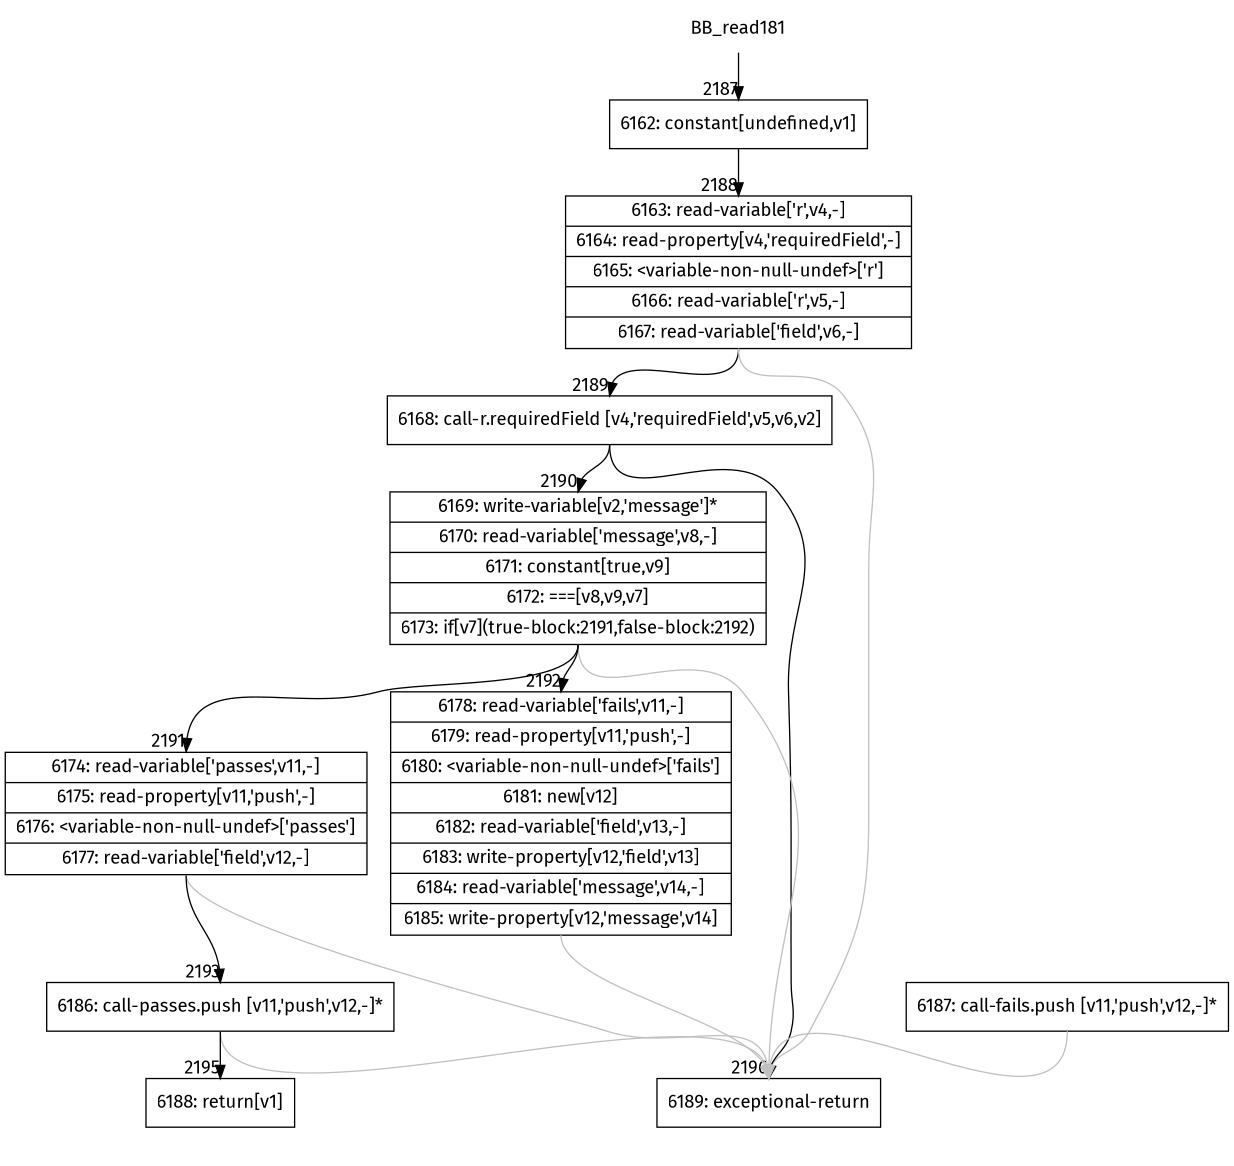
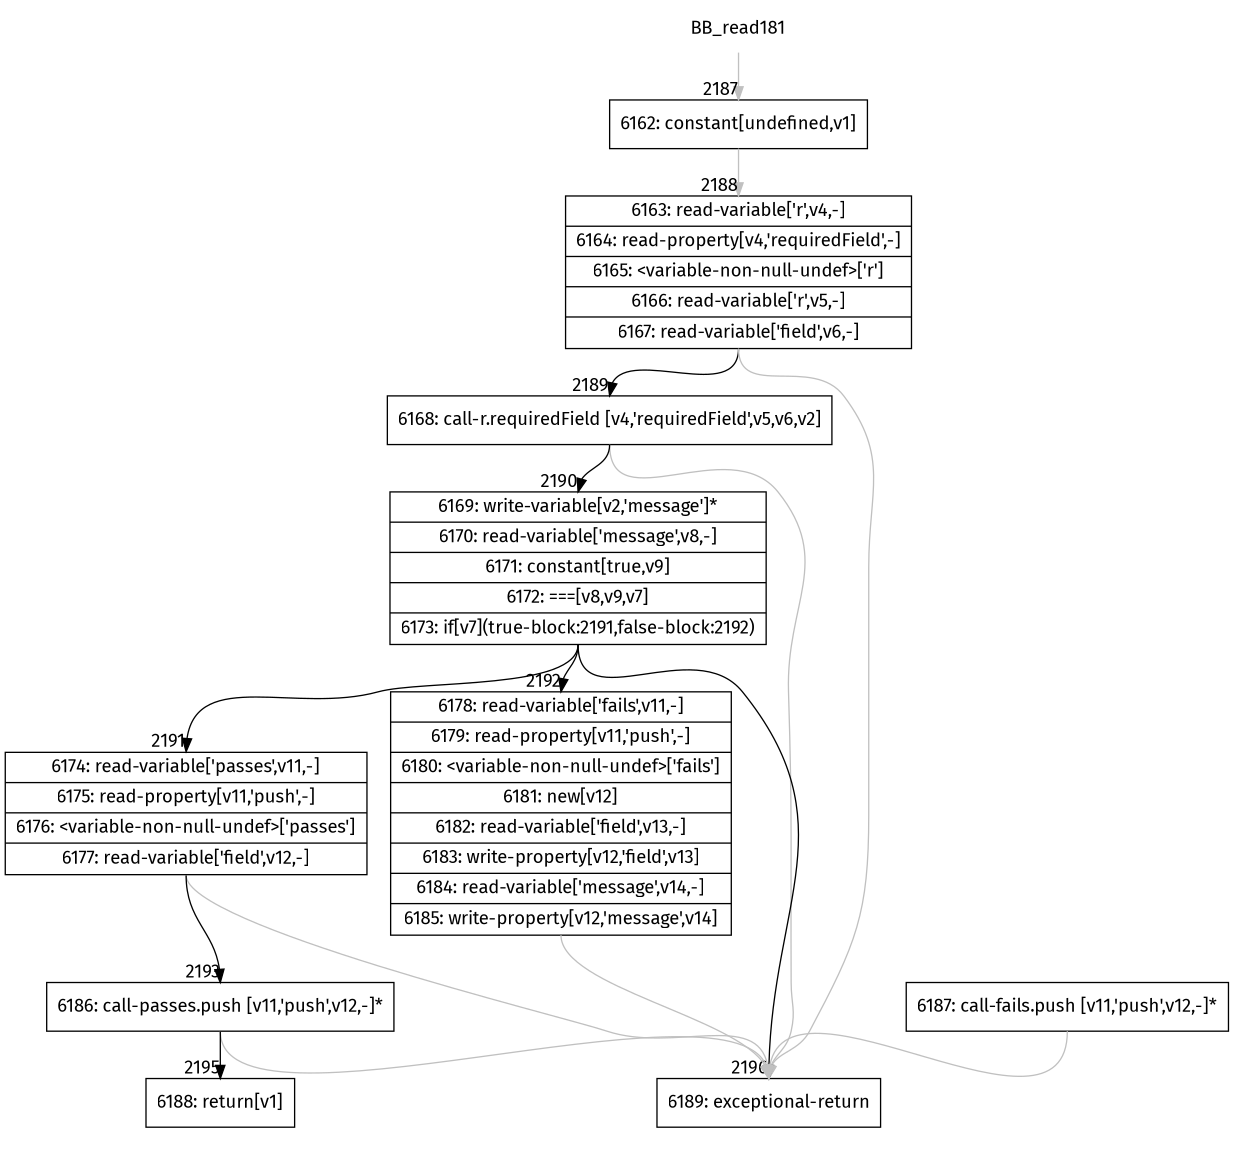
edge "BB_read181" -> "6162: constant[undefined,v1]": color black -> gray
edge "6162: constant[undefined,v1]" -> "6163: read-variable['r',v4,-]": color black -> gray
edge "6168: call-r.requiredField [v4,'requiredField',v5,v6,v2]" -> "6189: exceptional-return": color black -> gray
edge "6169: write-variable[v2,'message']*" -> "6189: exceptional-return": color gray -> black
